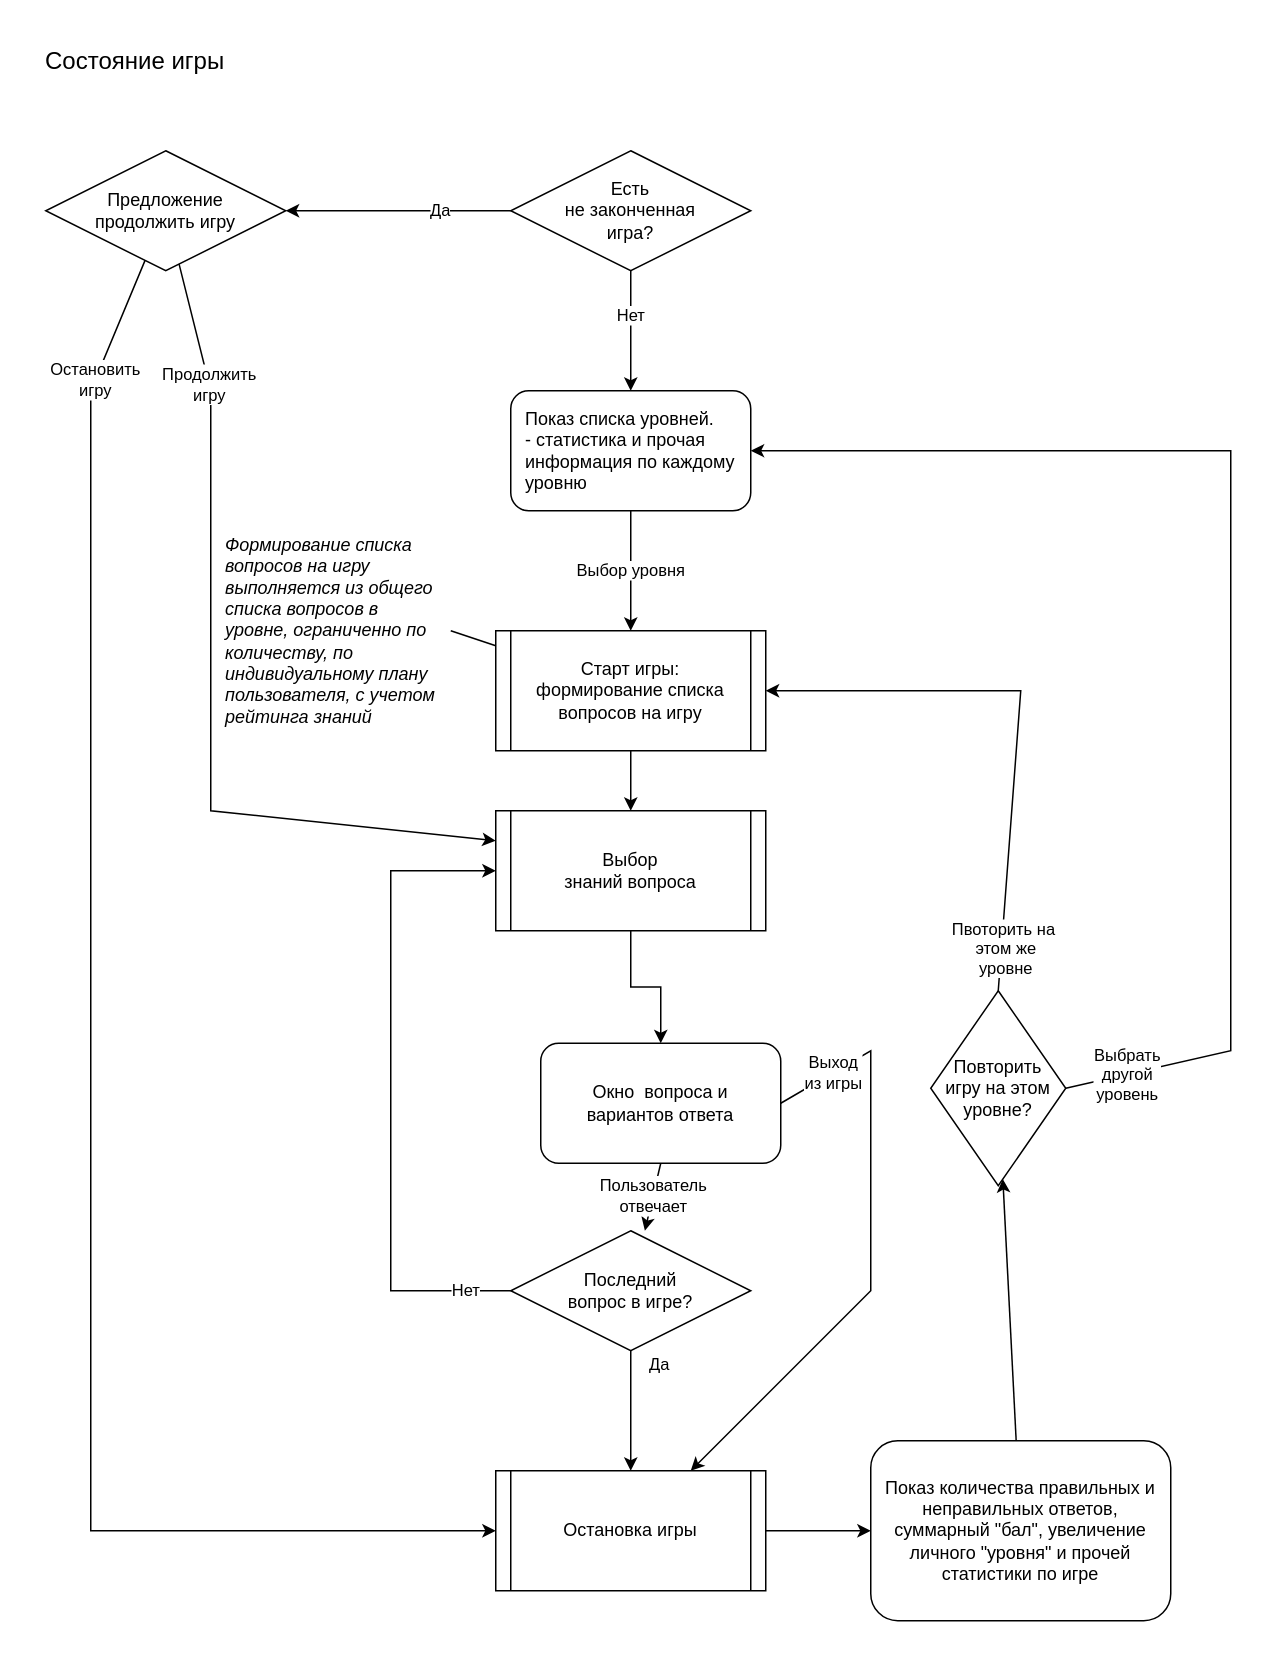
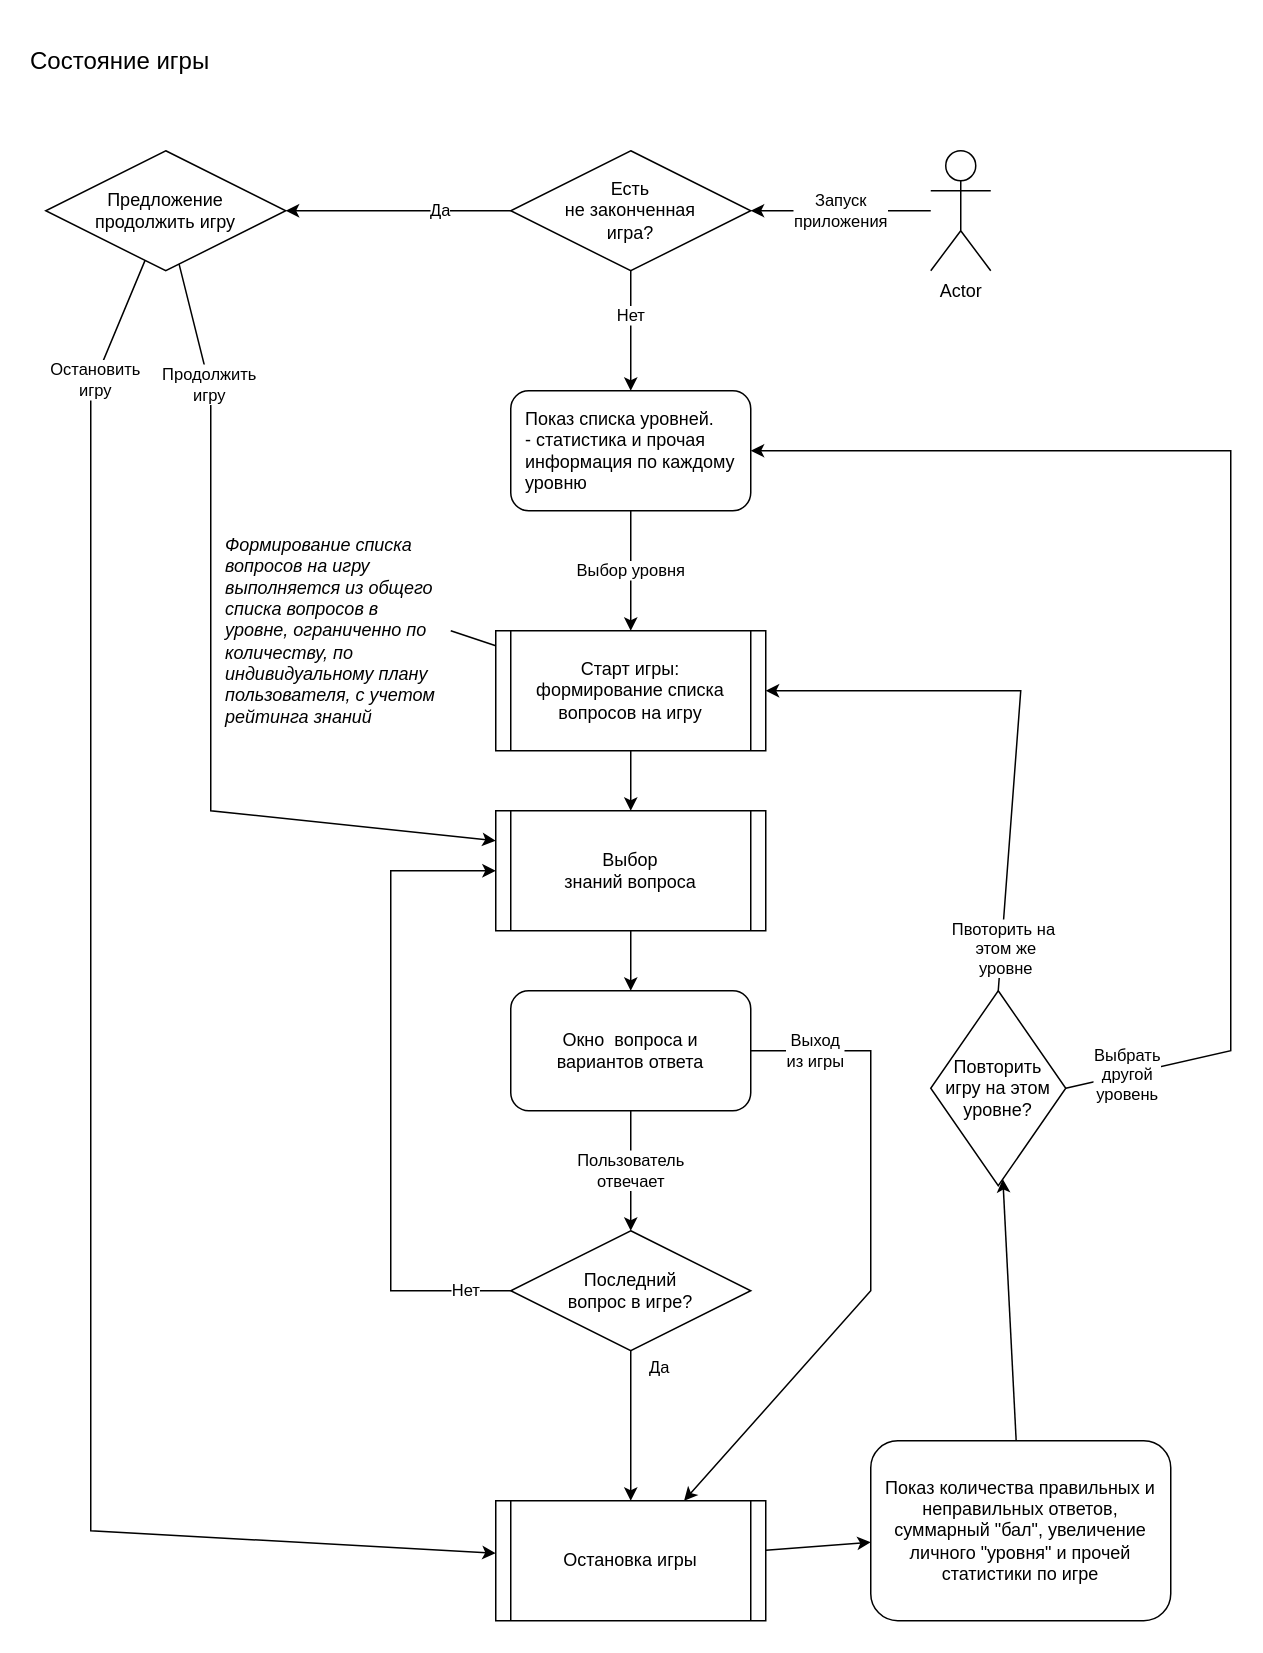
node "Состояние игры": moved (271, 61) -> (256, 61)
edge "Actor" -> "Есть не законченная игра?": added, label "Запуск приложения"
node "Actor": added
node "Окно вопроса и вариантов ответа": moved (661, 1103) -> (631, 1051)
node "Остановка игры": moved (631, 1531) -> (631, 1561)
